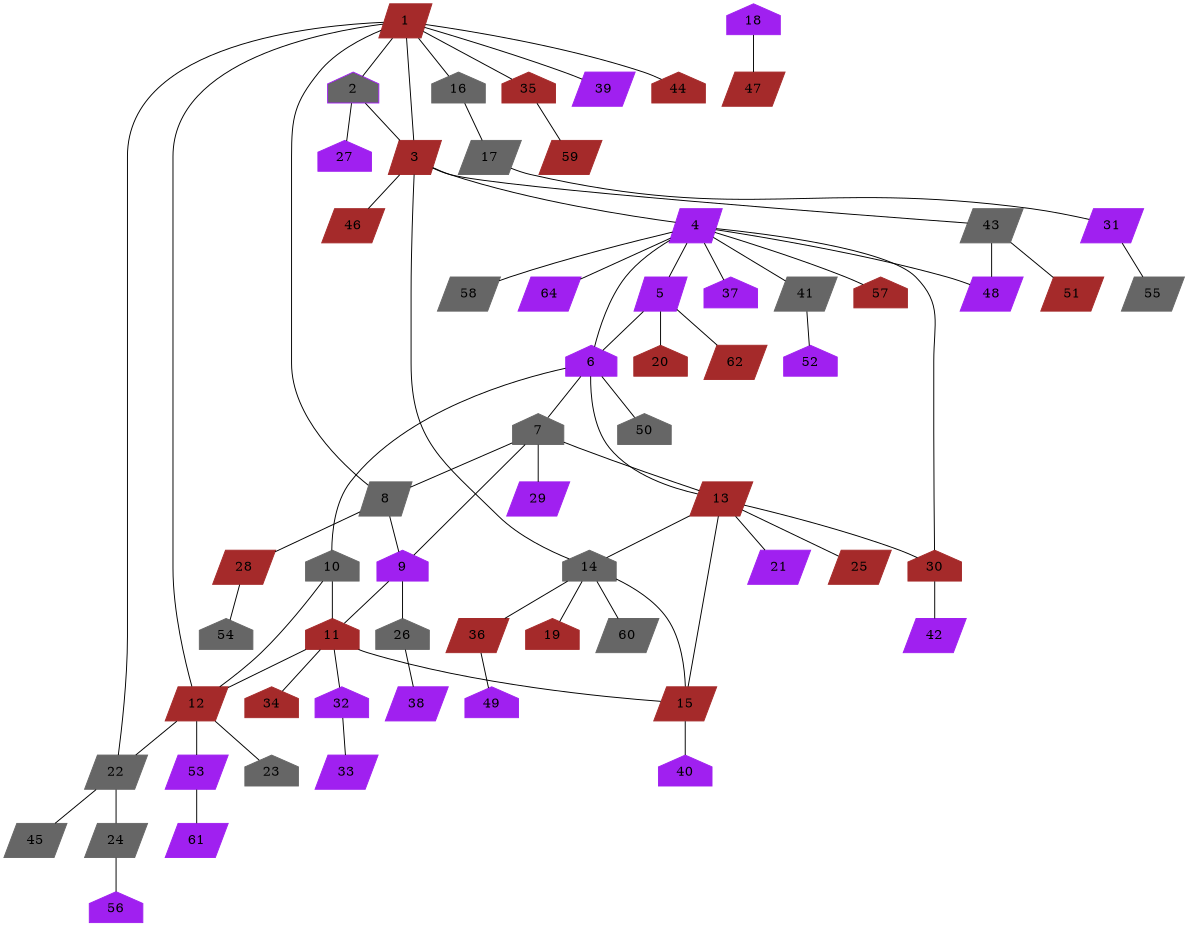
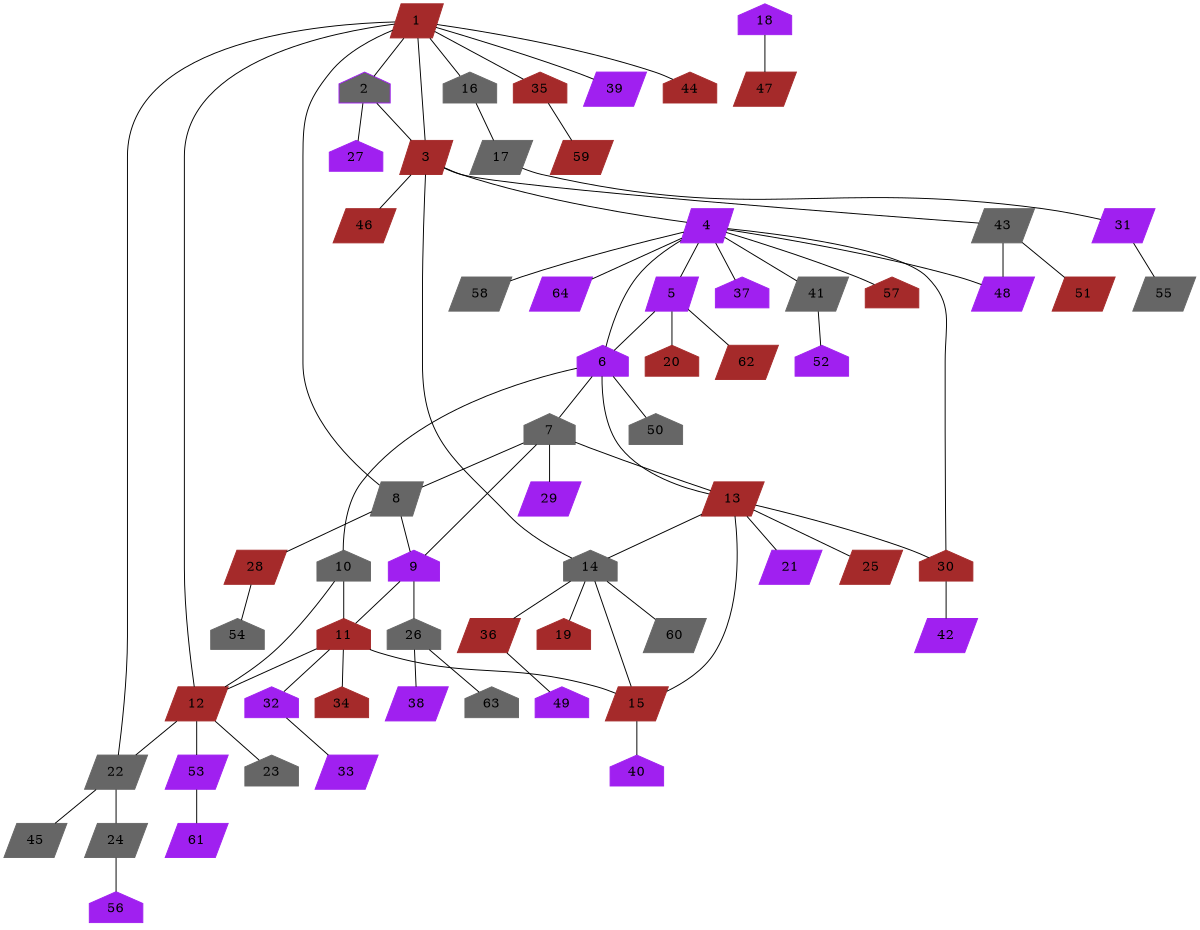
node "63": added
